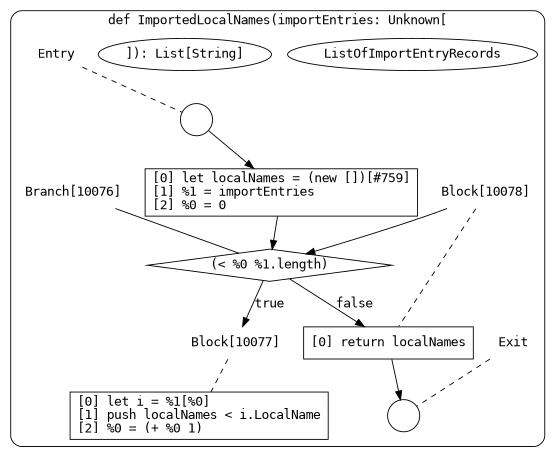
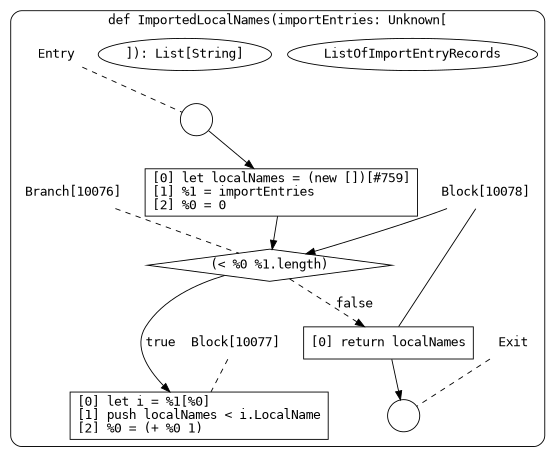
edge "Branch[10076]" -- "(< %0 %1.length)": style solid -> dashed
edge "Block[10078]" -- "[0] return localNames": style dashed -> solid
edge "(< %0 %1.length)" -> "Block[10077]": now "(< %0 %1.length)" -> "[0] let i = %1[%0]"
edge "(< %0 %1.length)" -> "[0] return localNames": style solid -> dashed
